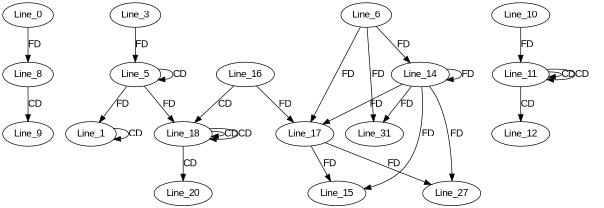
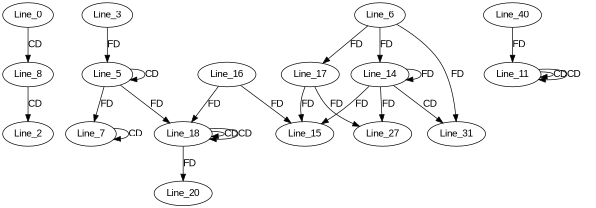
node "Line_10": label "Line_10" -> "Line_40"
edge "Line_0" -> "Line_8": label "FD" -> "CD"
edge "Line_16" -> "Line_17": now "Line_16" -> "Line_15"
edge "Line_14" -> "Line_17": removed, label "FD"
edge "Line_16" -> "Line_18": label "CD" -> "FD"
edge "Line_14" -> "Line_31": label "FD" -> "CD"
node "Line_9": label "Line_9" -> "Line_2"
node "Line_1": label "Line_1" -> "Line_7"
node "Line_12": removed
edge "Line_18" -> "Line_20": label "CD" -> "FD"
